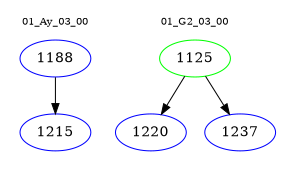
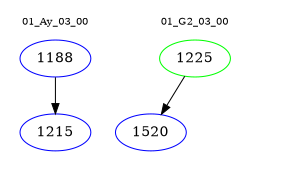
node "1125": label "1125" -> "1225"
node "1220": label "1220" -> "1520"
node "1237": removed
